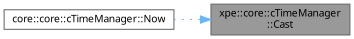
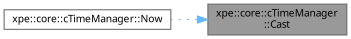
node "core::core::cTimeManager::Now": label "core::core::cTimeManager::Now" -> "xpe::core::cTimeManager::Now"
